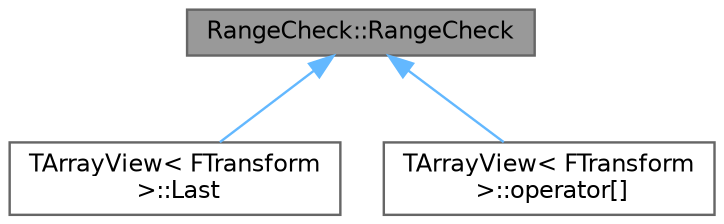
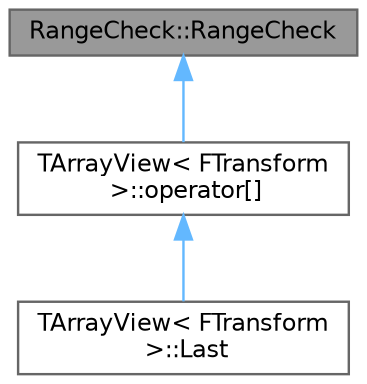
edge "TArrayView< FTransform >::Last" -> "RangeCheck::RangeCheck": now "TArrayView< FTransform >::Last" -> "TArrayView< FTransform >::operator[]"
